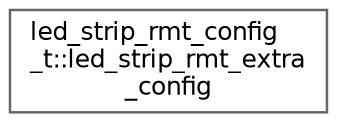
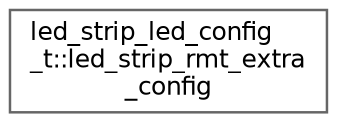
node "led_strip_rmt_config _t::led_strip_rmt_extra _config": label "led_strip_rmt_config _t::led_strip_rmt_extra _config" -> "led_strip_led_config _t::led_strip_rmt_extra _config"
